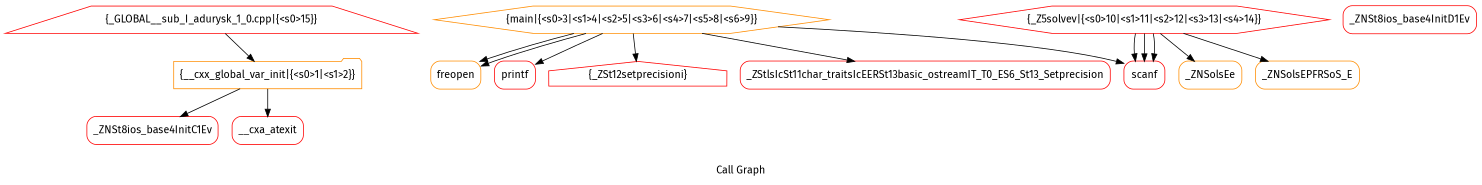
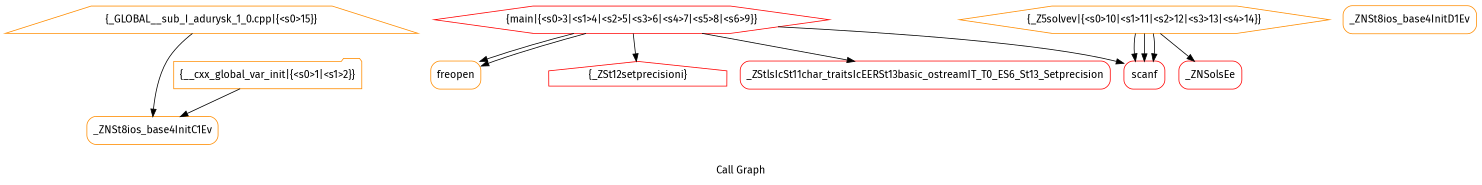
node "{_GLOBAL__sub_I_adurysk_1_0.cpp|{<s0>15}}": color red -> darkorange
node "{main|{<s0>3|<s1>4|<s2>5|<s3>6|<s4>7|<s5>8|<s6>9}}": color darkorange -> red
node "{_Z5solvev|{<s0>10|<s1>11|<s2>12|<s3>13|<s4>14}}": color red -> darkorange
node "_ZNSt8ios_base4InitD1Ev": color red -> darkorange
edge "{_GLOBAL__sub_I_adurysk_1_0.cpp|{<s0>15}}" -> "{__cxx_global_var_init|{<s0>1|<s1>2}}": now "{_GLOBAL__sub_I_adurysk_1_0.cpp|{<s0>15}}" -> "_ZNSt8ios_base4InitC1Ev"
node "printf": removed
node "_ZNSolsEe": color darkorange -> red
node "_ZNSolsEPFRSoS_E": removed
node "_ZNSt8ios_base4InitC1Ev": color red -> darkorange
node "__cxa_atexit": removed
